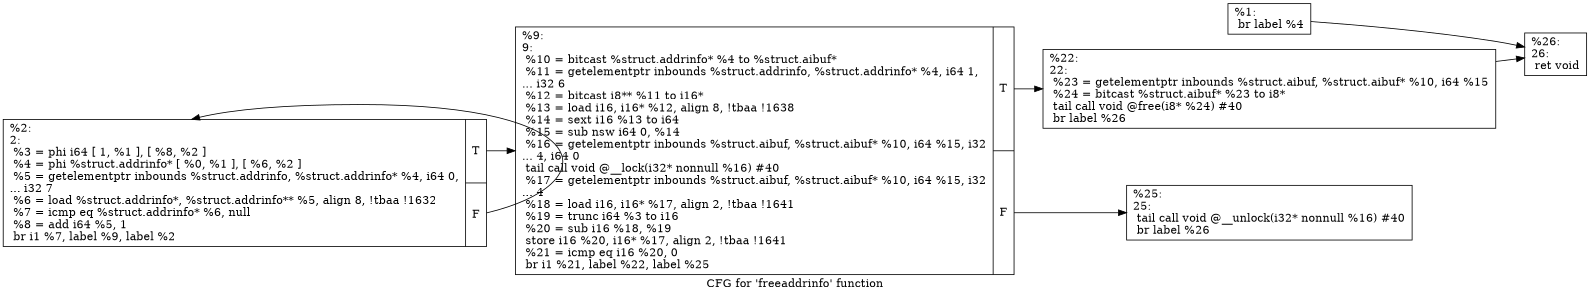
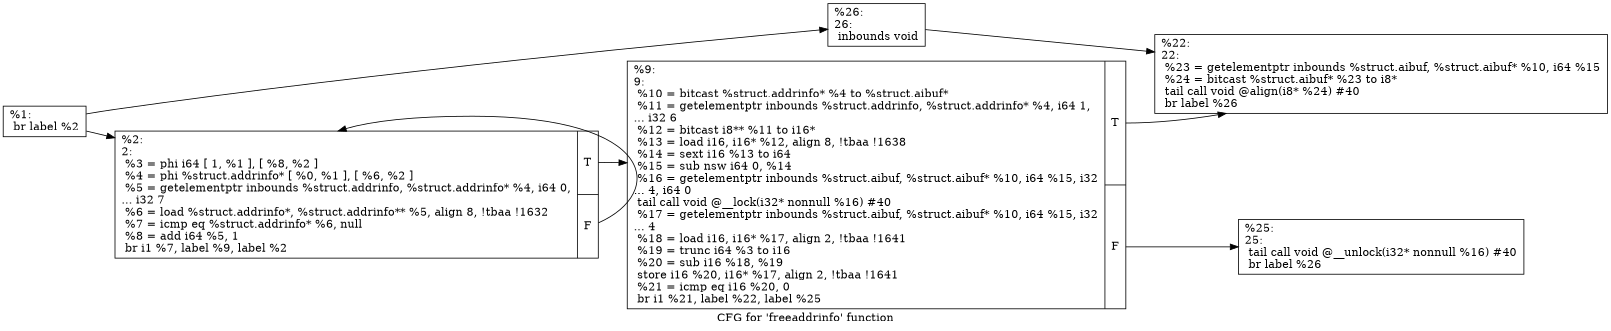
node "%1:": text "br label %4" -> "br label %2"
edge "%22:" -> "%26:": reversed
node "%26:": text "ret void" -> "inbounds void"
node "%22:": text "tail call void @free(i8* %24) #40" -> "tail call void @align(i8* %24) #40"
edge "%1:" -> "%2:": added
